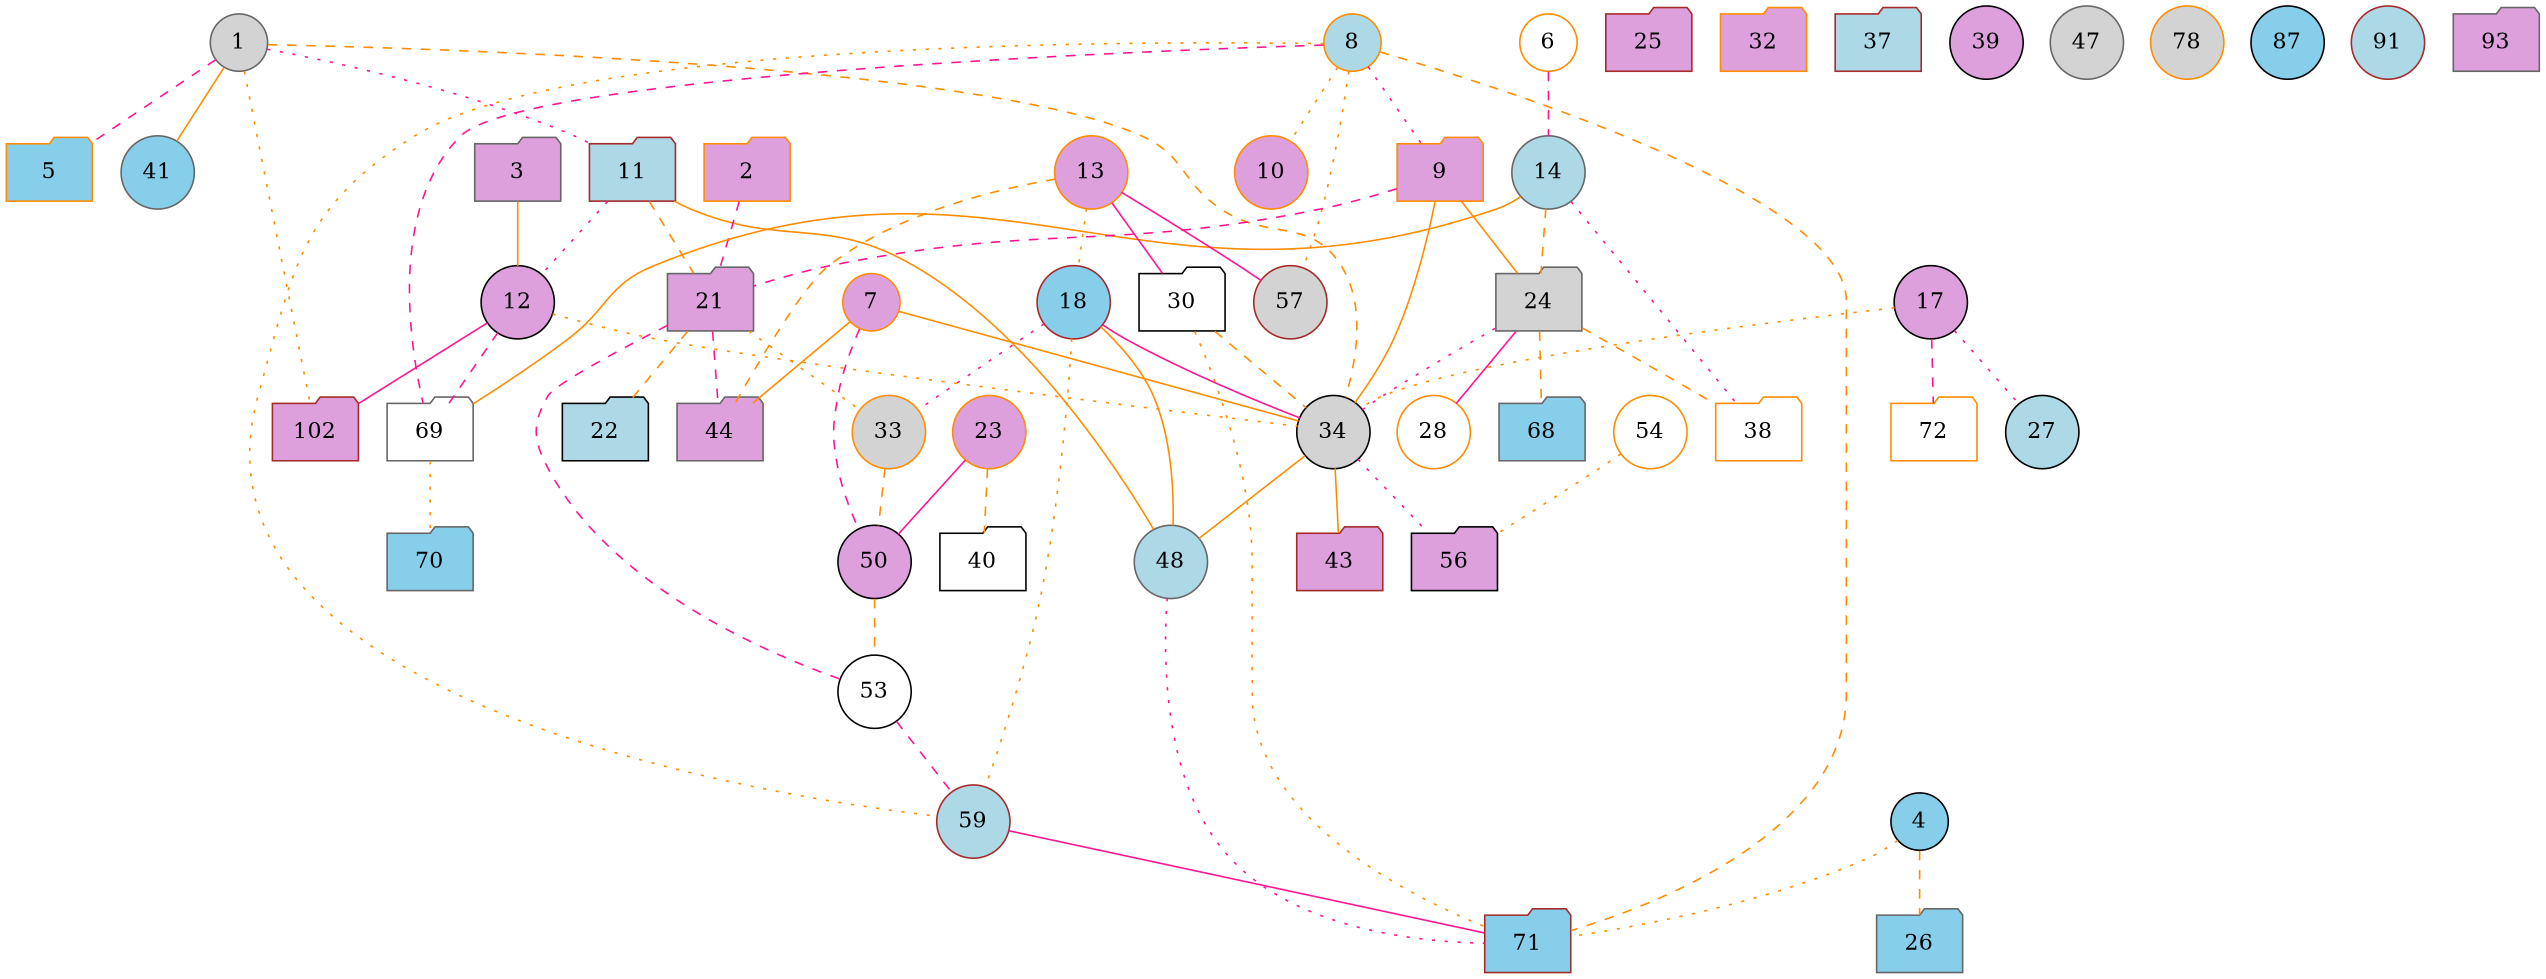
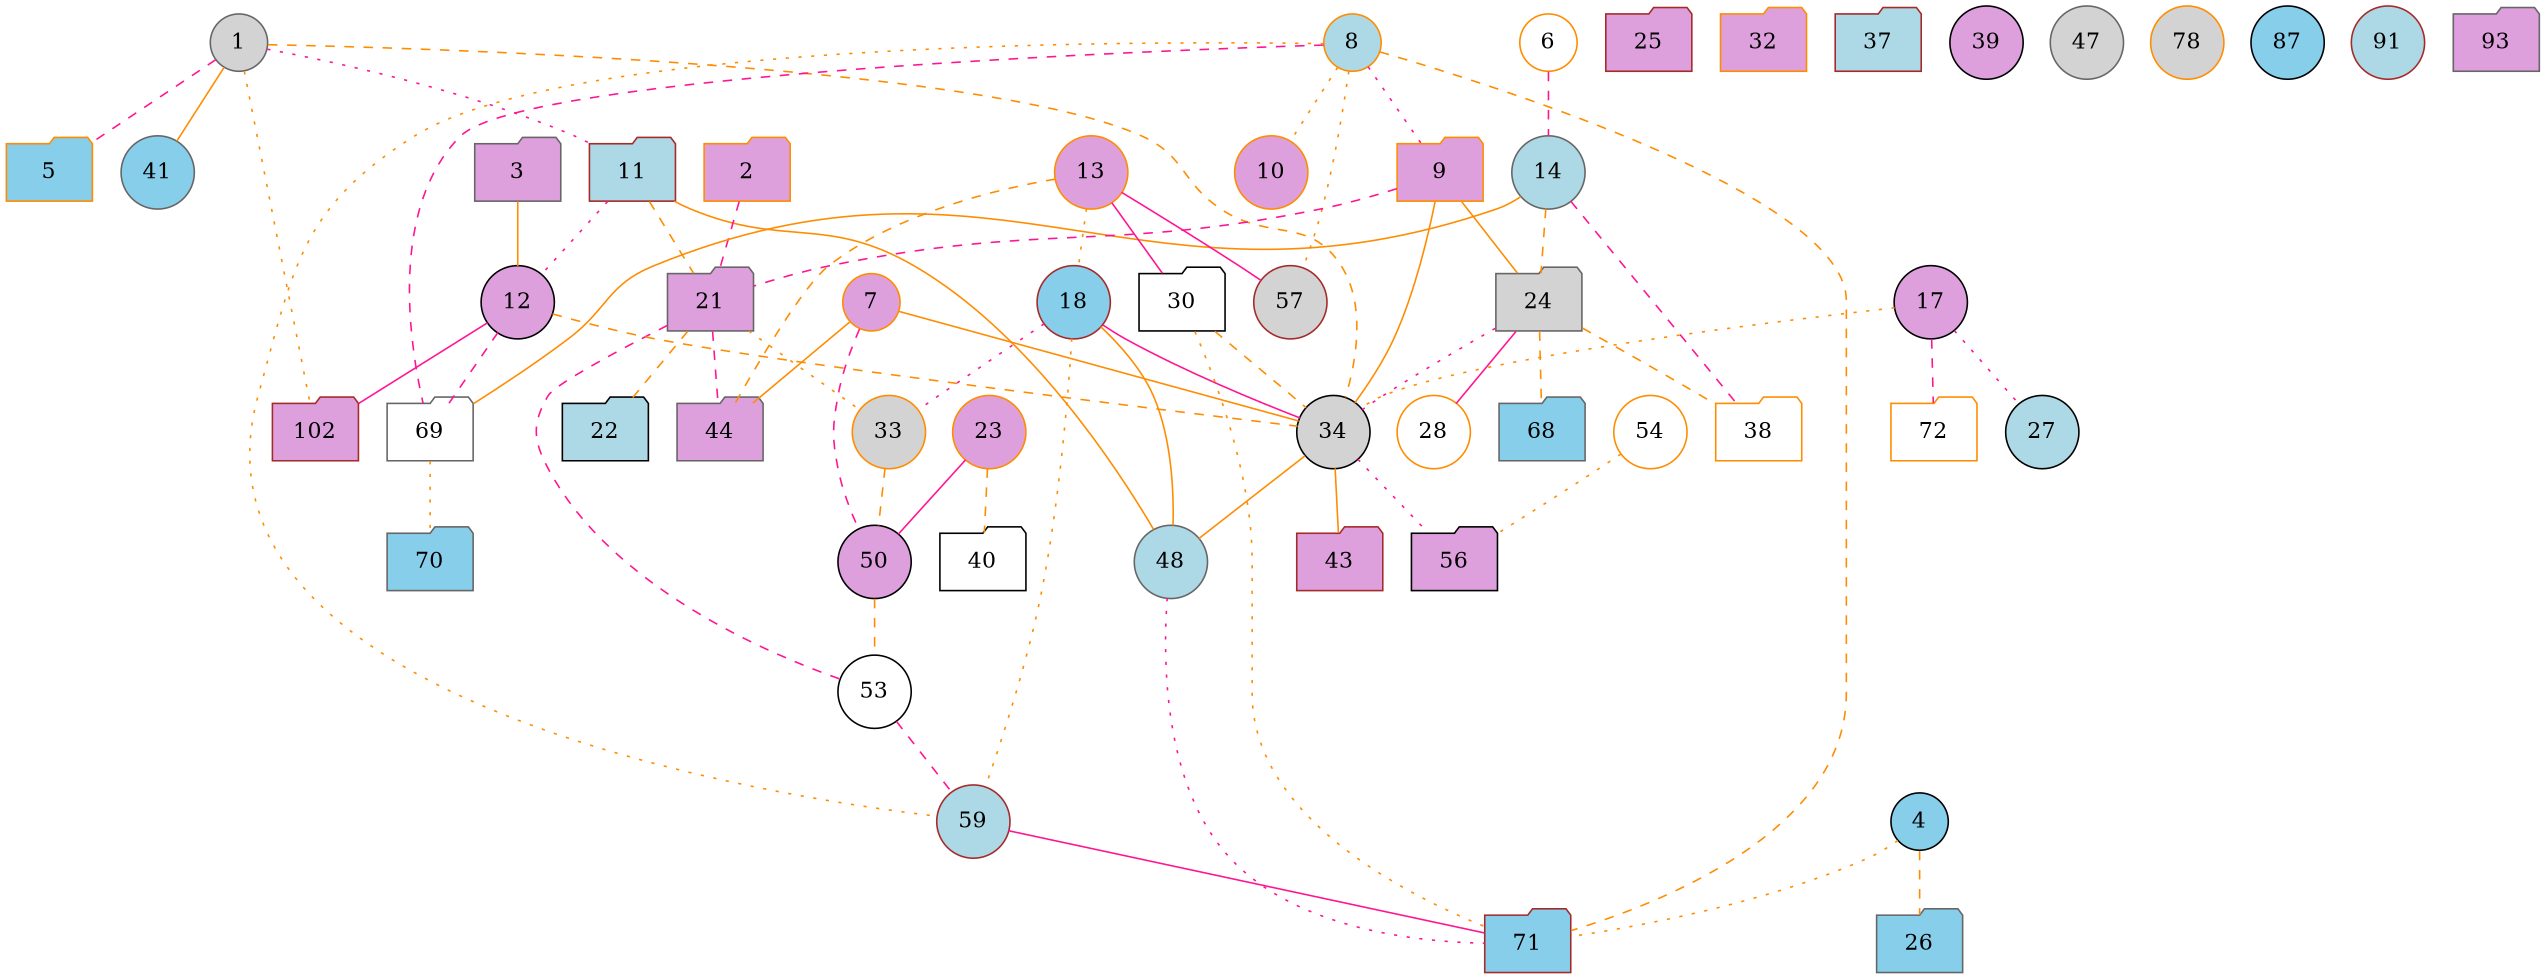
edge "14" -- "38": style dotted -> dashed
edge "12" -- "34": style dotted -> dashed
